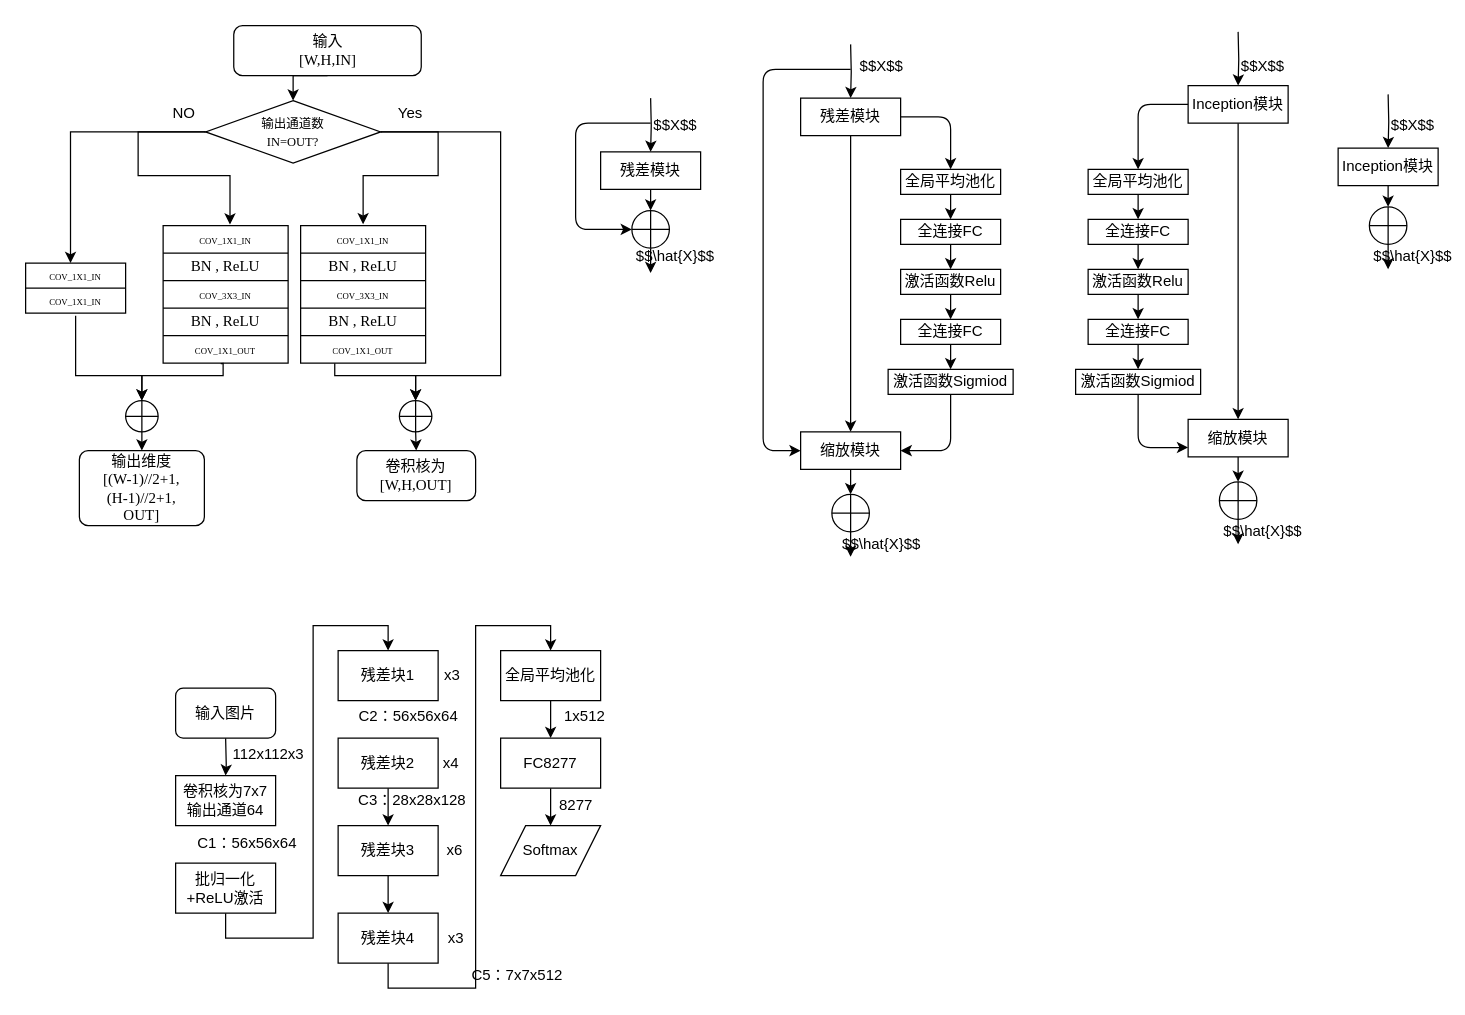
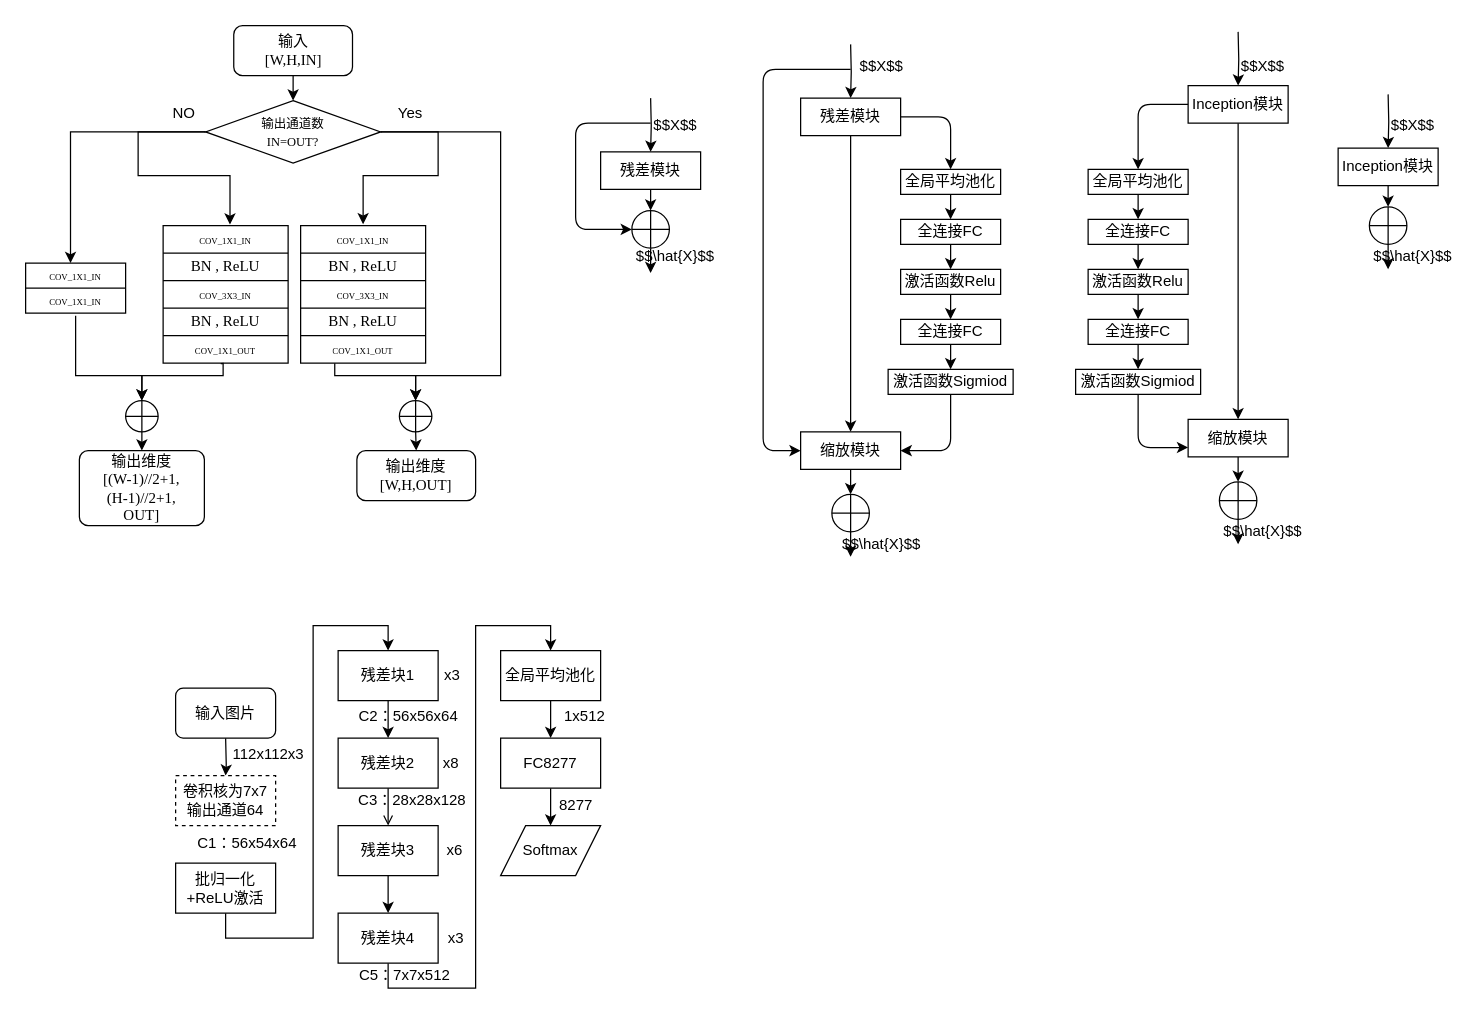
node "输入 [W,H,IN]": size 188x50 -> 119x50
node "卷积核为 [W,H,OUT]": label "卷积核为 [W,H,OUT]" -> "输出维度 [W,H,OUT]"
edge "残差块1" -> "残差块2": added
node "x4": label "x4" -> "x8"
node "卷积核为7x7输出通道64": style solid -> dashed
edge "残差块2" -> "残差块3": arrowhead classic -> open
node "C1：56x56x64": label "C1：56x56x64" -> "C1：56x54x64"
node "C5：7x7x512": moved (517, 976) -> (404, 976)
